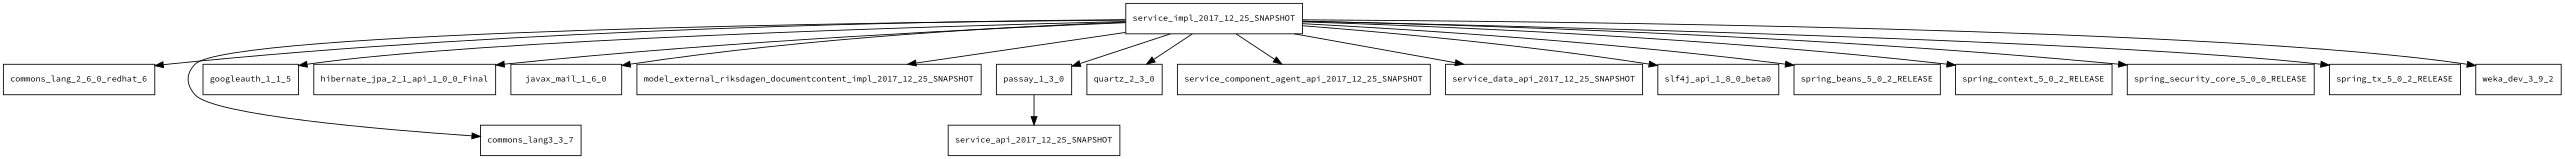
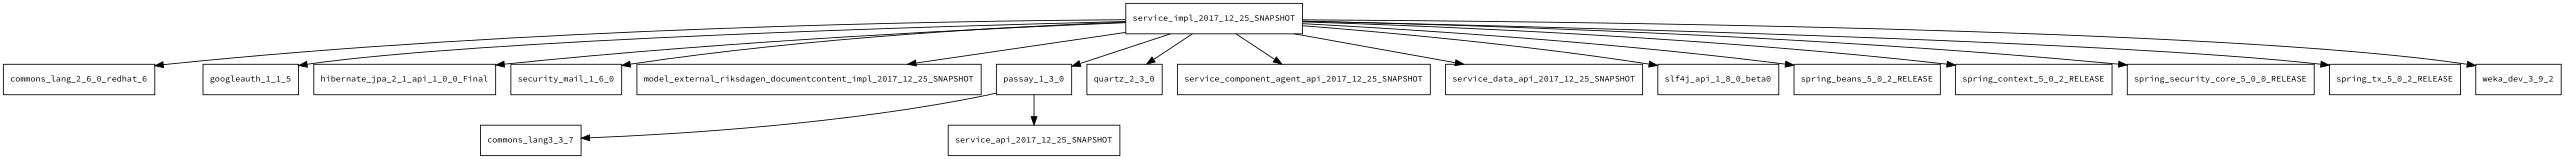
edge "service_impl_2017_12_25_SNAPSHOT" -> "commons_lang3_3_7": now "passay_1_3_0" -> "commons_lang3_3_7"
node "javax_mail_1_6_0": label "javax_mail_1_6_0" -> "security_mail_1_6_0"
